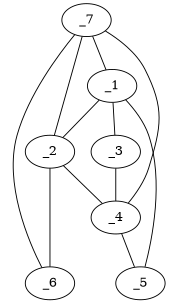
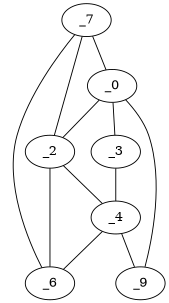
node "_1": label "_1" -> "_0"
edge "_7" -- "_4": now "_6" -- "_4"
node "_5": label "_5" -> "_9"
